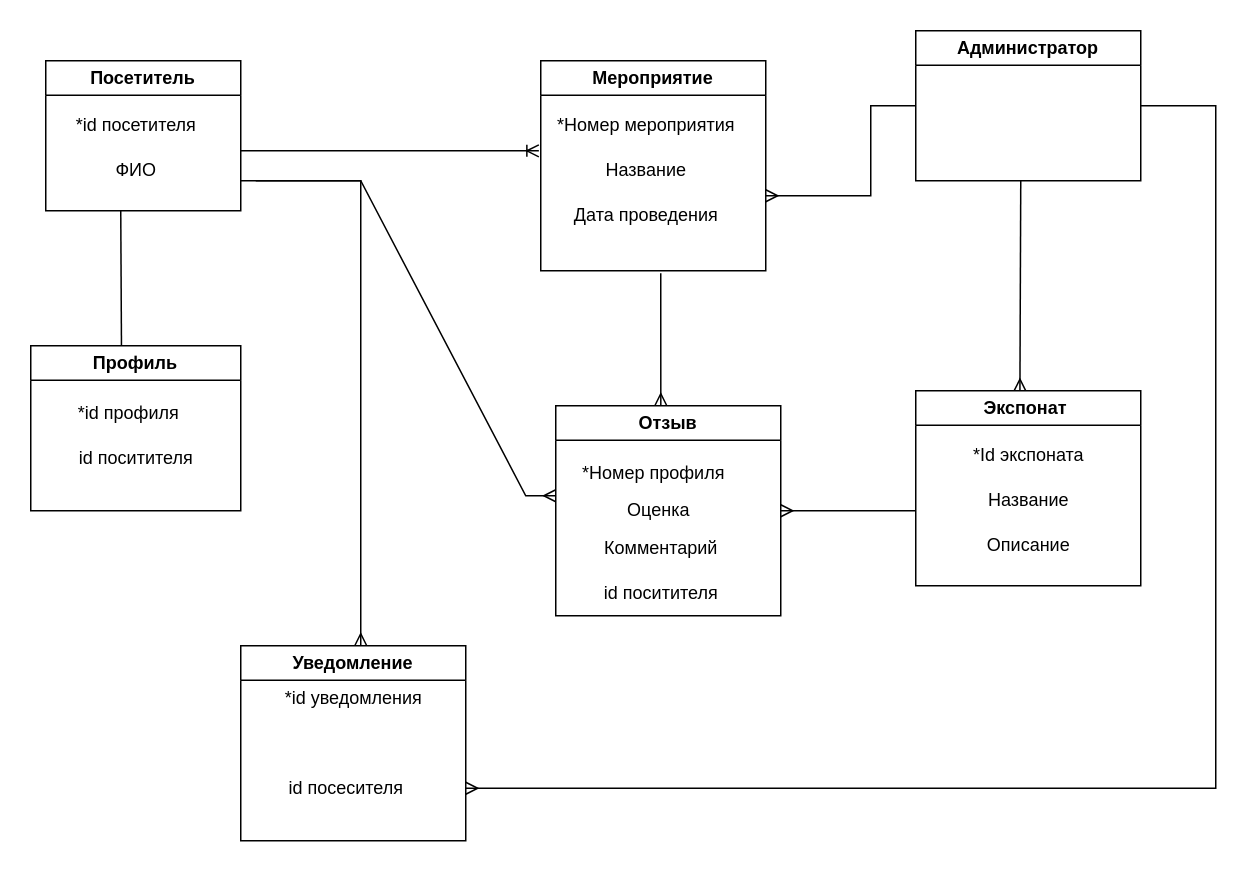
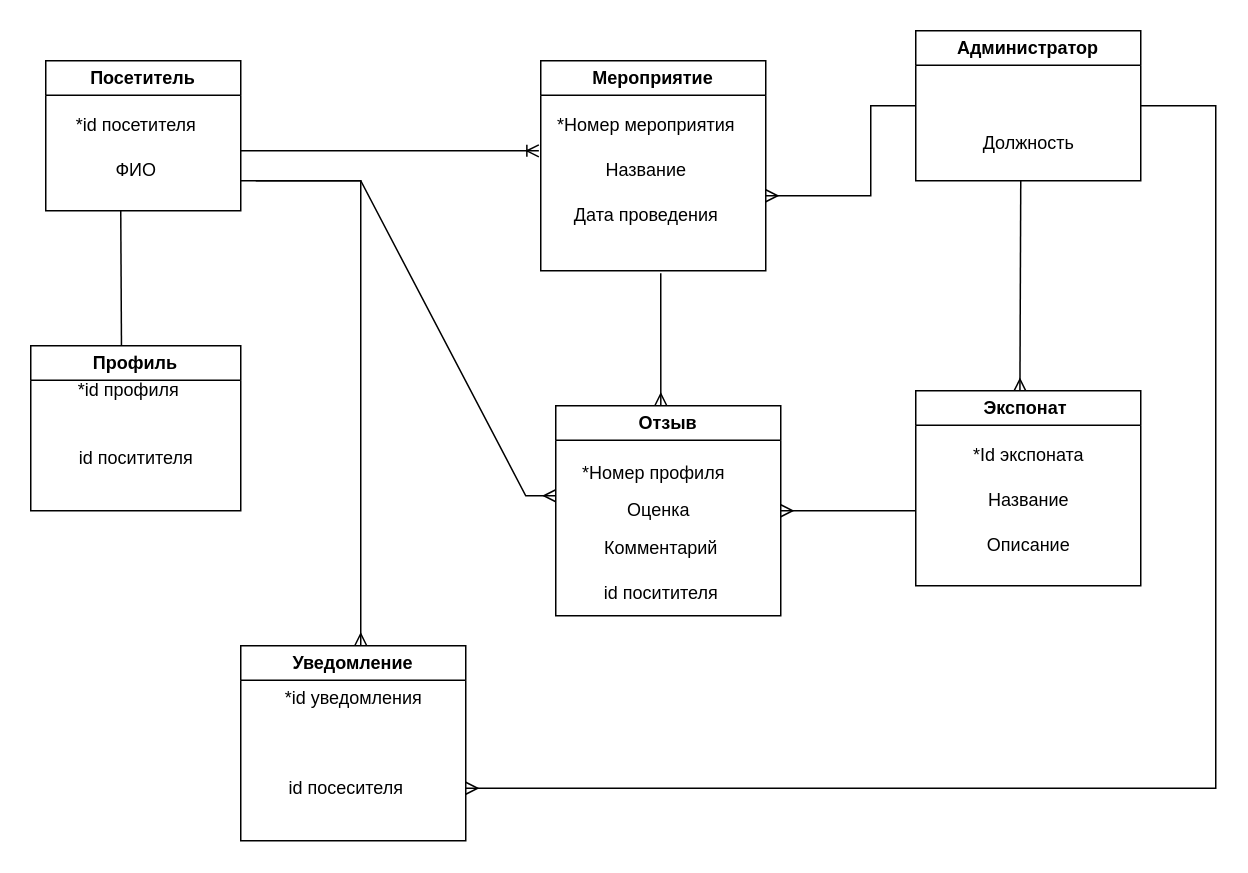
node "Должность": added
node "*id профиля": moved (128, 413) -> (128, 391)
